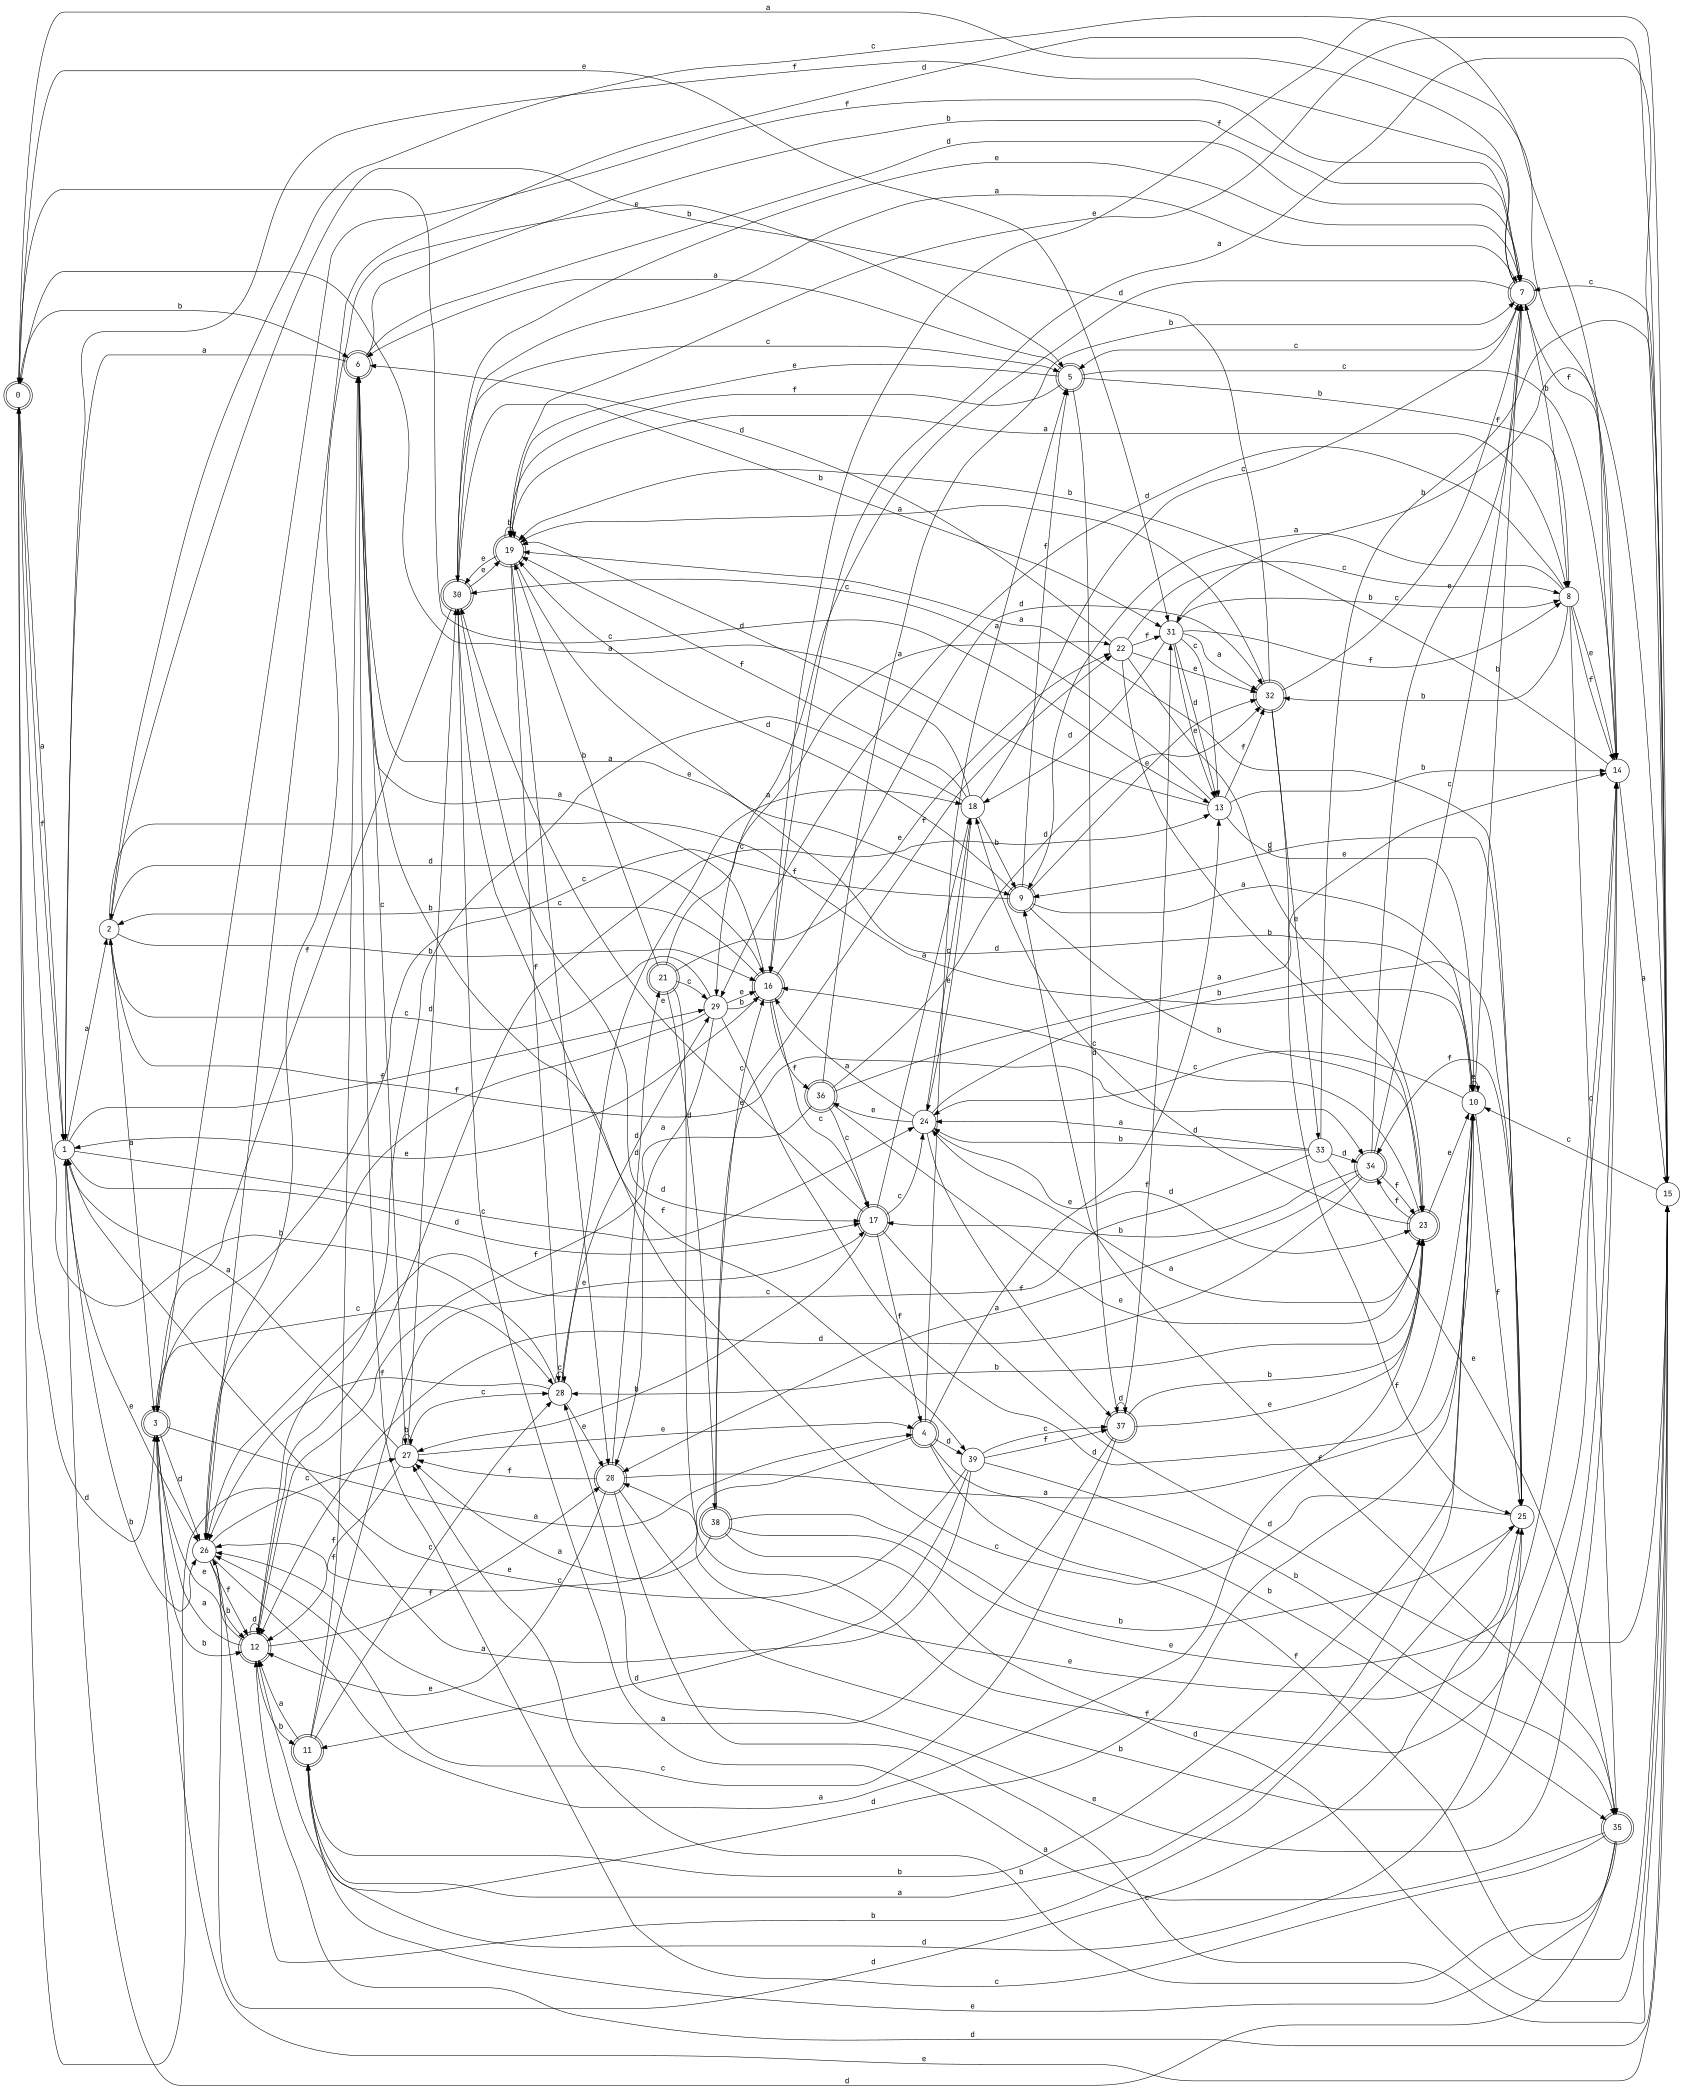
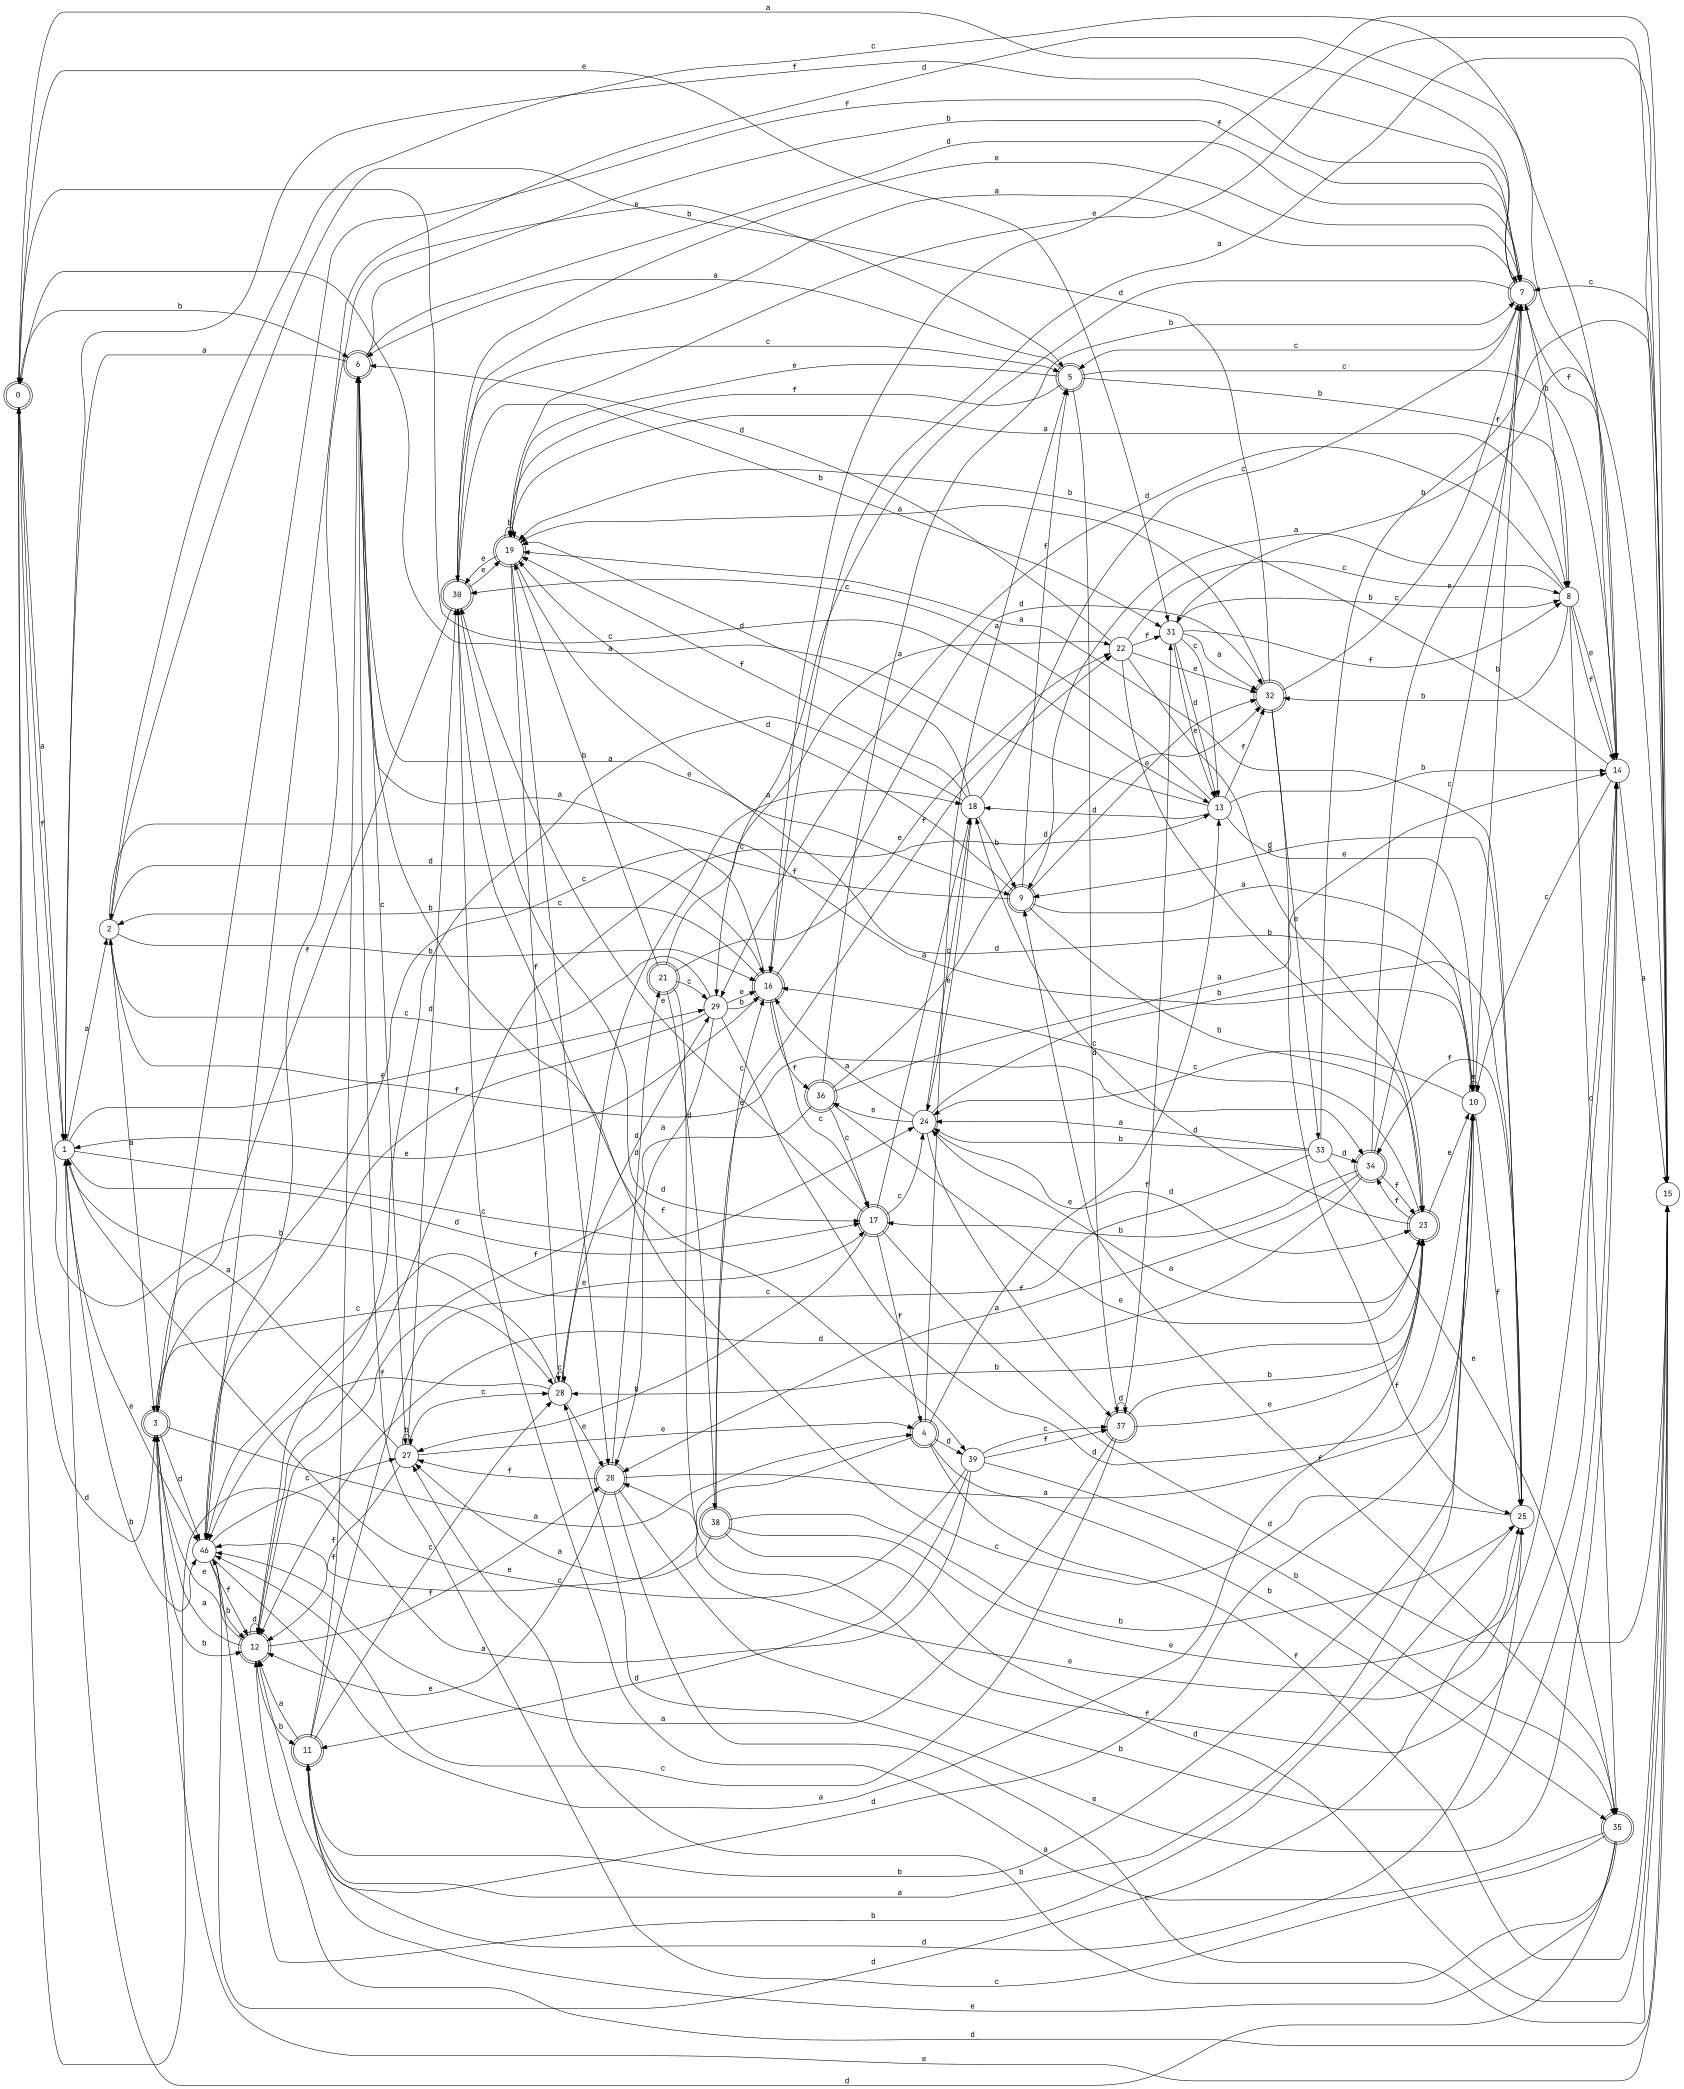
edge "31" -> "18": now "13" -> "18"
edge "15" -> "10": now "14" -> "10"
node "26": label "26" -> "46"
